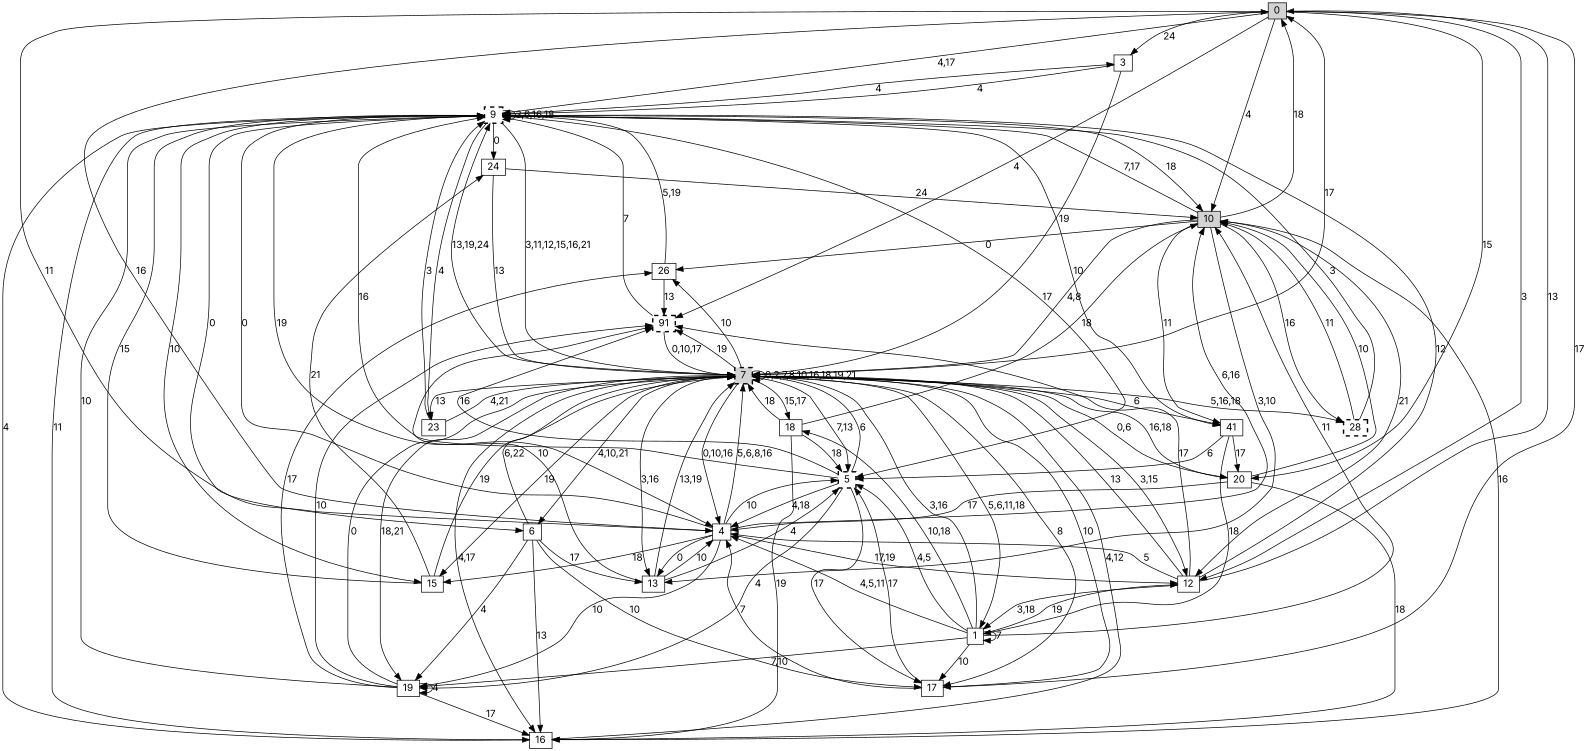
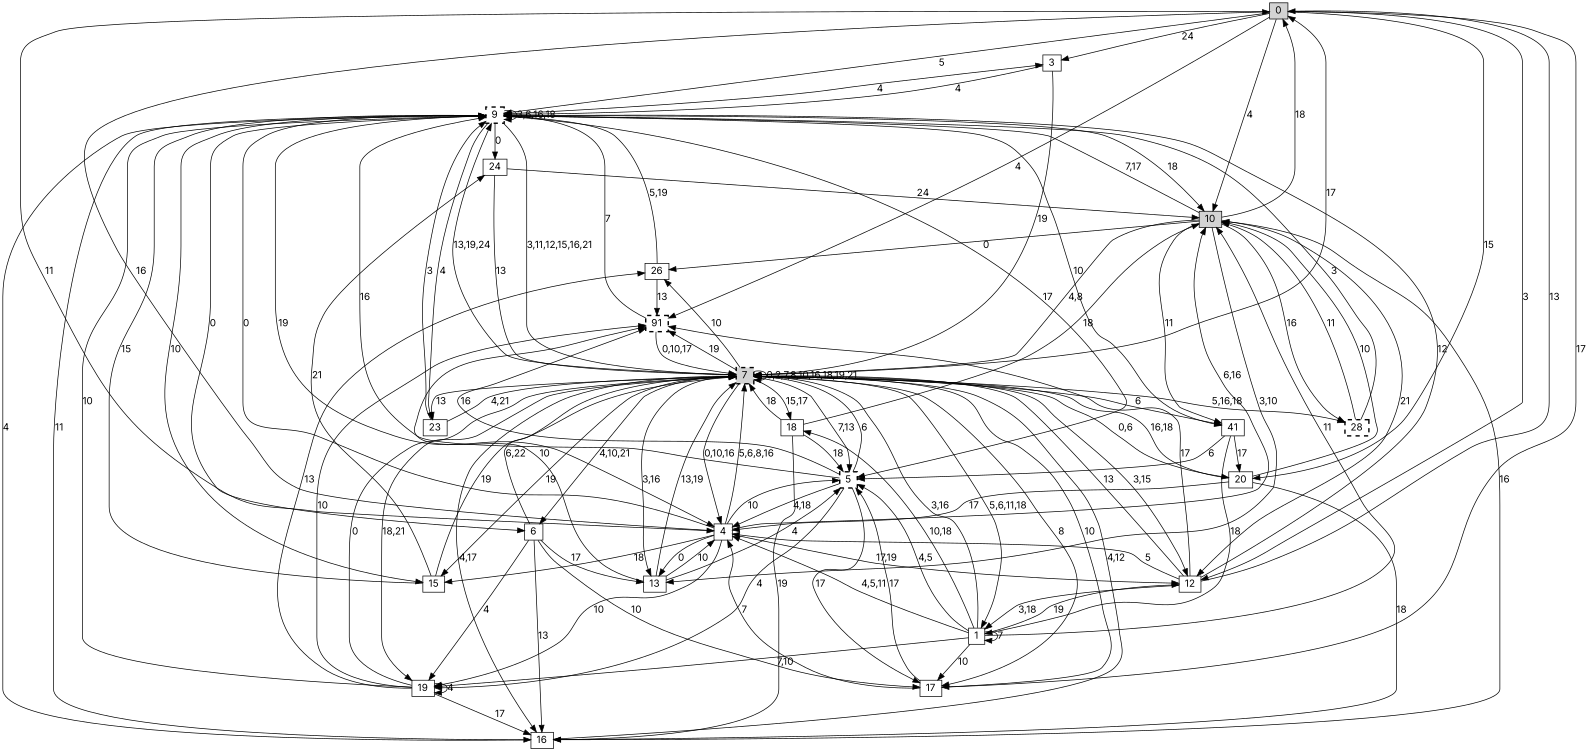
edge "0" -> "9": label "4,17" -> "5"
edge "19" -> "26": label "17" -> "13"
